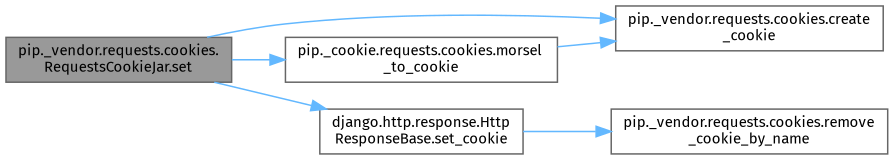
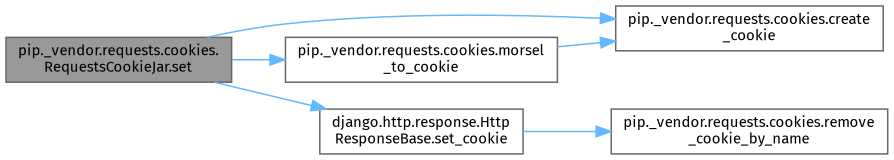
node "pip._cookie.requests.cookies.morsel _to_cookie": label "pip._cookie.requests.cookies.morsel _to_cookie" -> "pip._vendor.requests.cookies.morsel _to_cookie"
